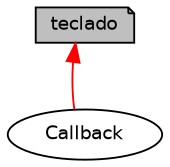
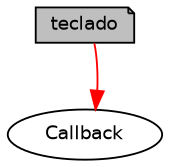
edge "Callback" -> "teclado": reversed
